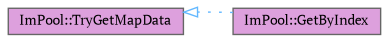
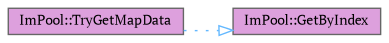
edge "ImPool::GetByIndex" -> "ImPool::TryGetMapData": reversed
